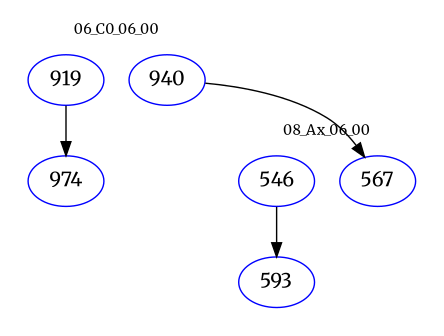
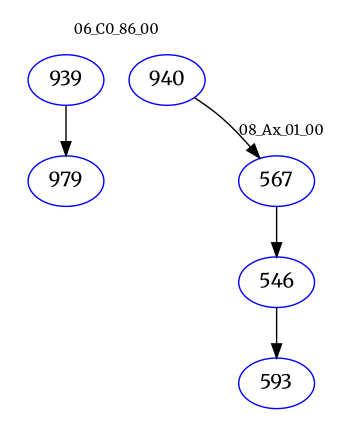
cluster "06_C0_06_00": label "06_C0_06_00" -> "06_C0_86_00"
node "919": label "919" -> "939"
cluster "08_Ax_06_00": label "08_Ax_06_00" -> "08_Ax_01_00"
node "974": label "974" -> "979"
edge "567" -> "546": added
